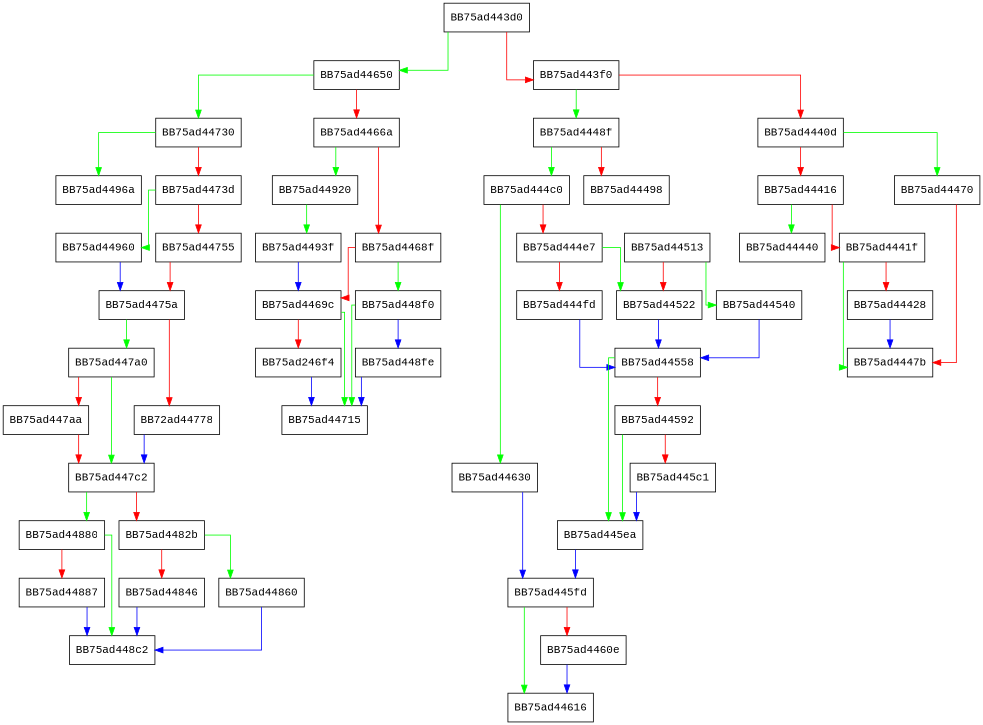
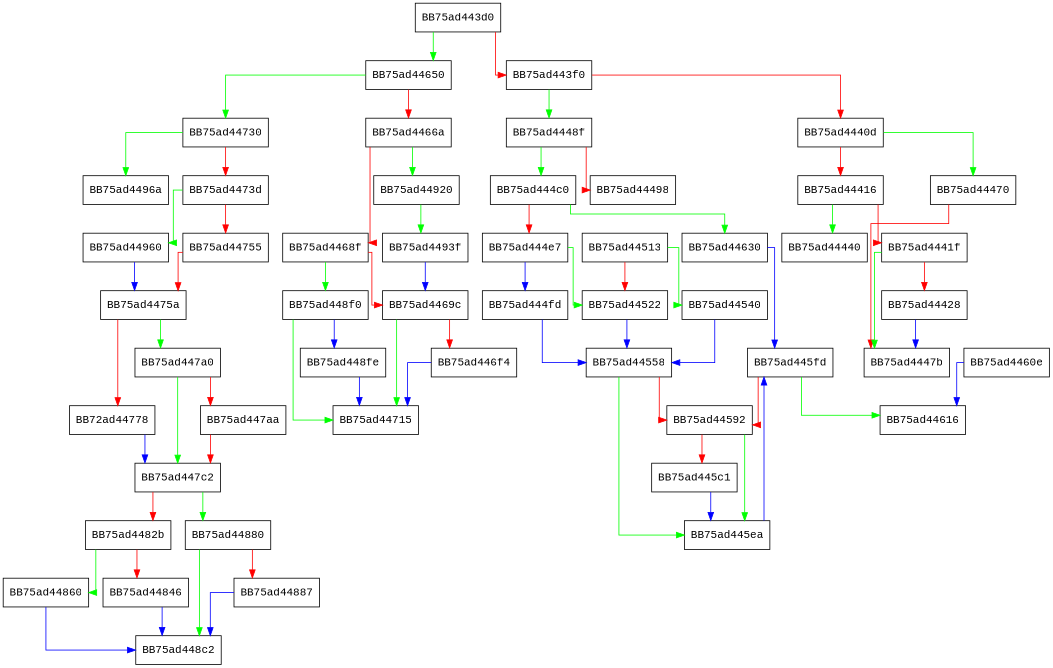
edge "BB75ad444e7" -> "BB75ad444fd": color red -> blue
node "BB75ad246f4": label "BB75ad246f4" -> "BB75ad446f4"
edge "BB75ad445fd" -> "BB75ad4460e": now "BB75ad445fd" -> "BB75ad44592"
